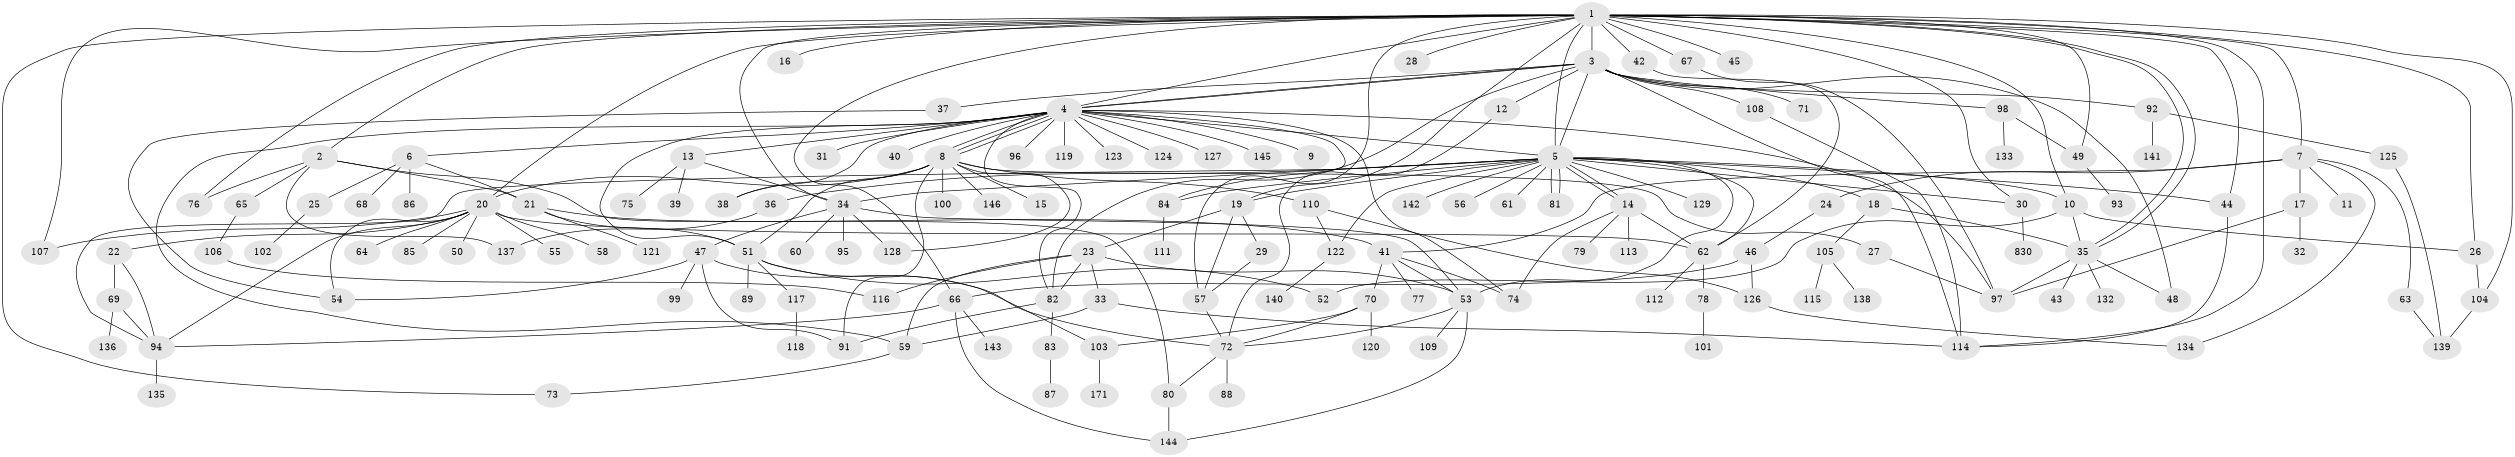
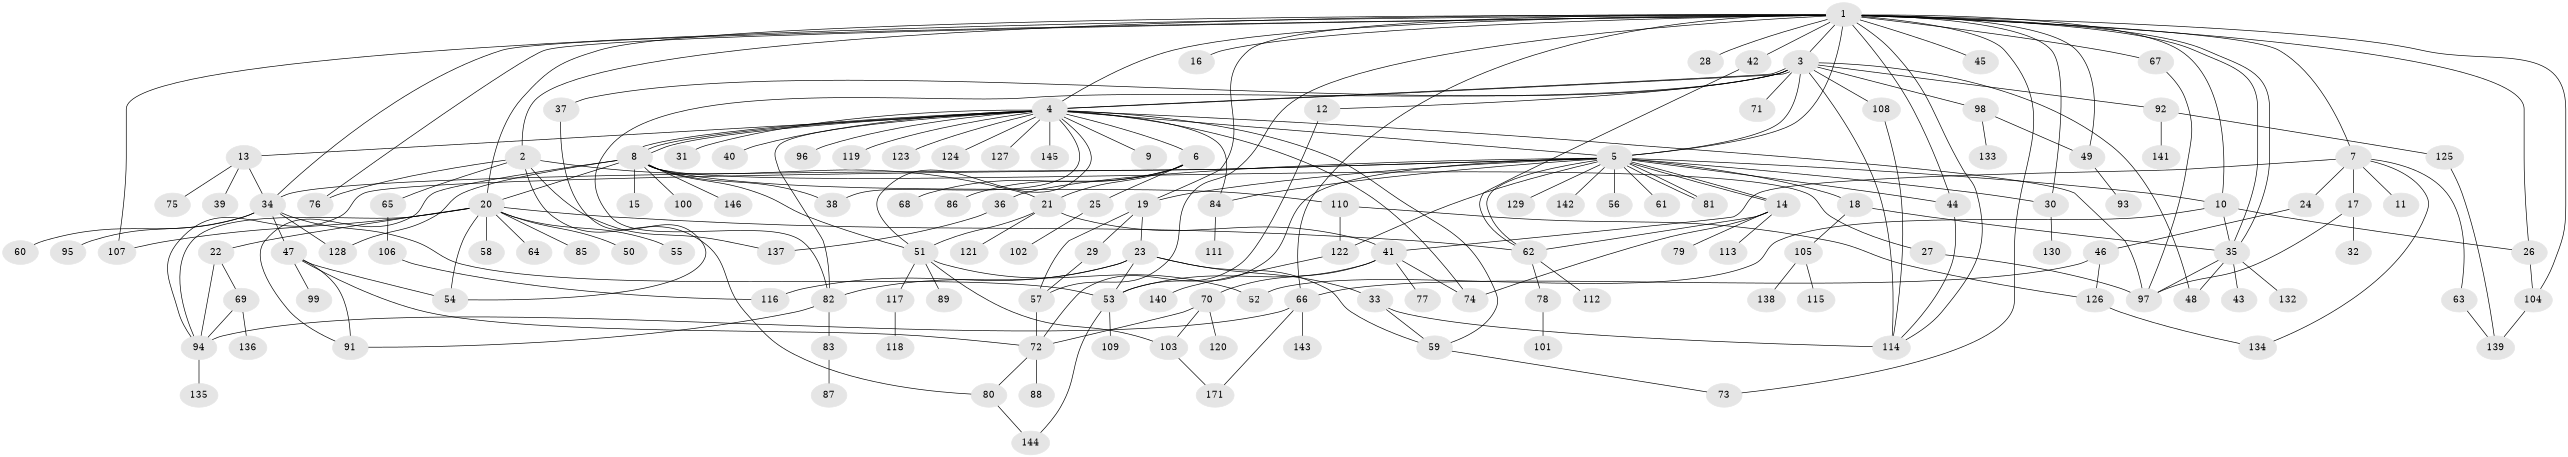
node "830": label "830" -> "130"
edge "53" -- "72": removed
edge "66" -- "144": now "66" -- "171"
